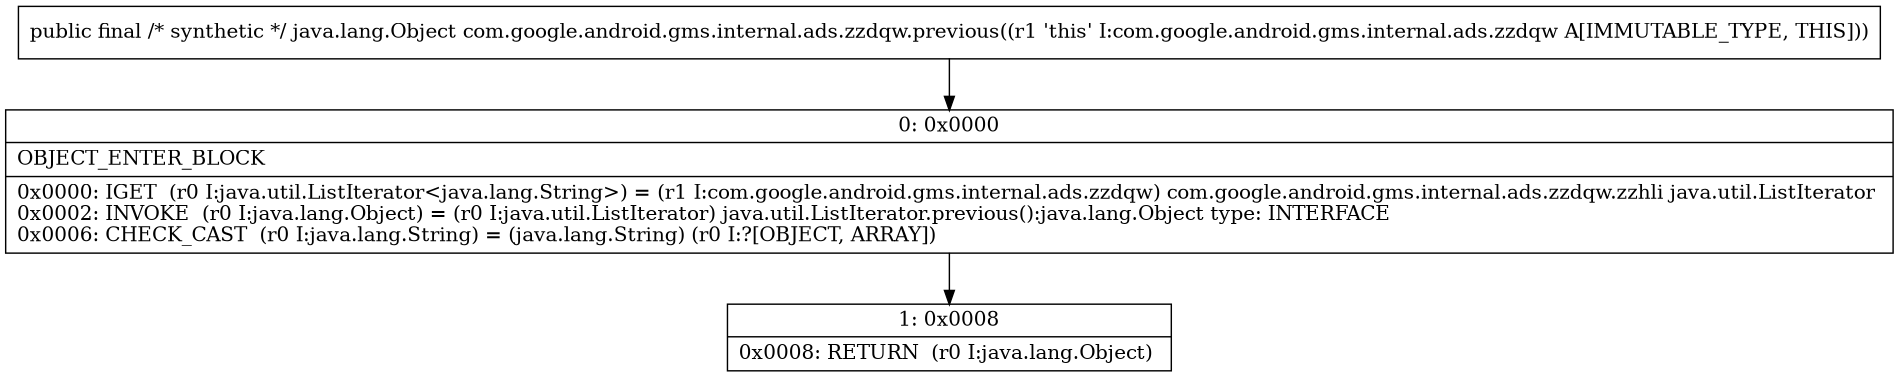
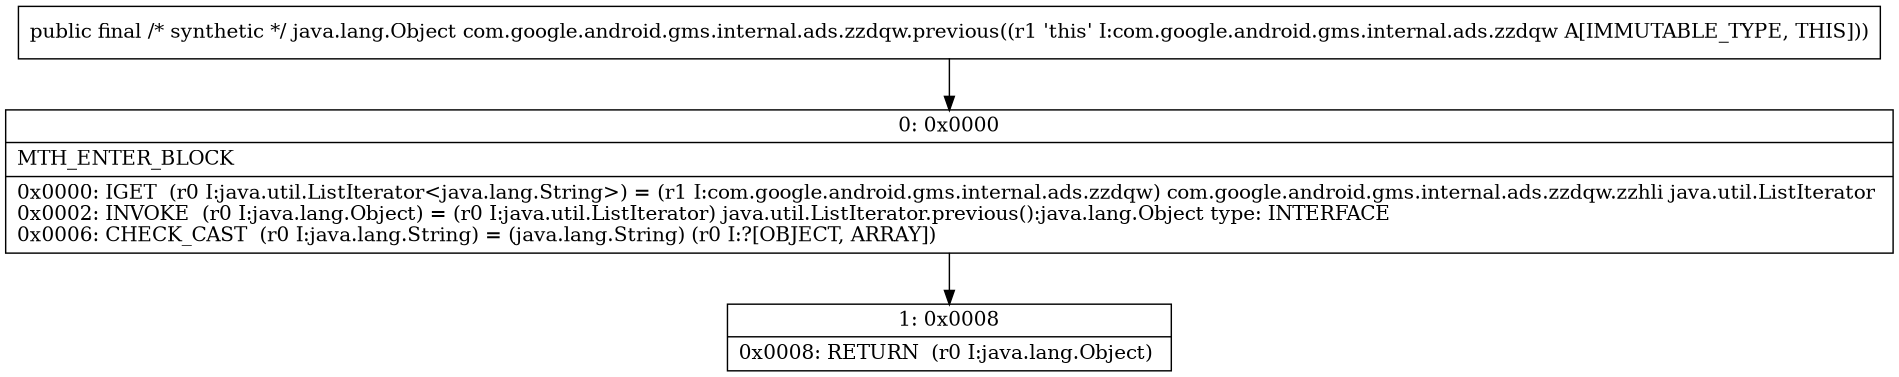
node "0: 0x0000": text "OBJECT_ENTER_BLOCK" -> "MTH_ENTER_BLOCK"
